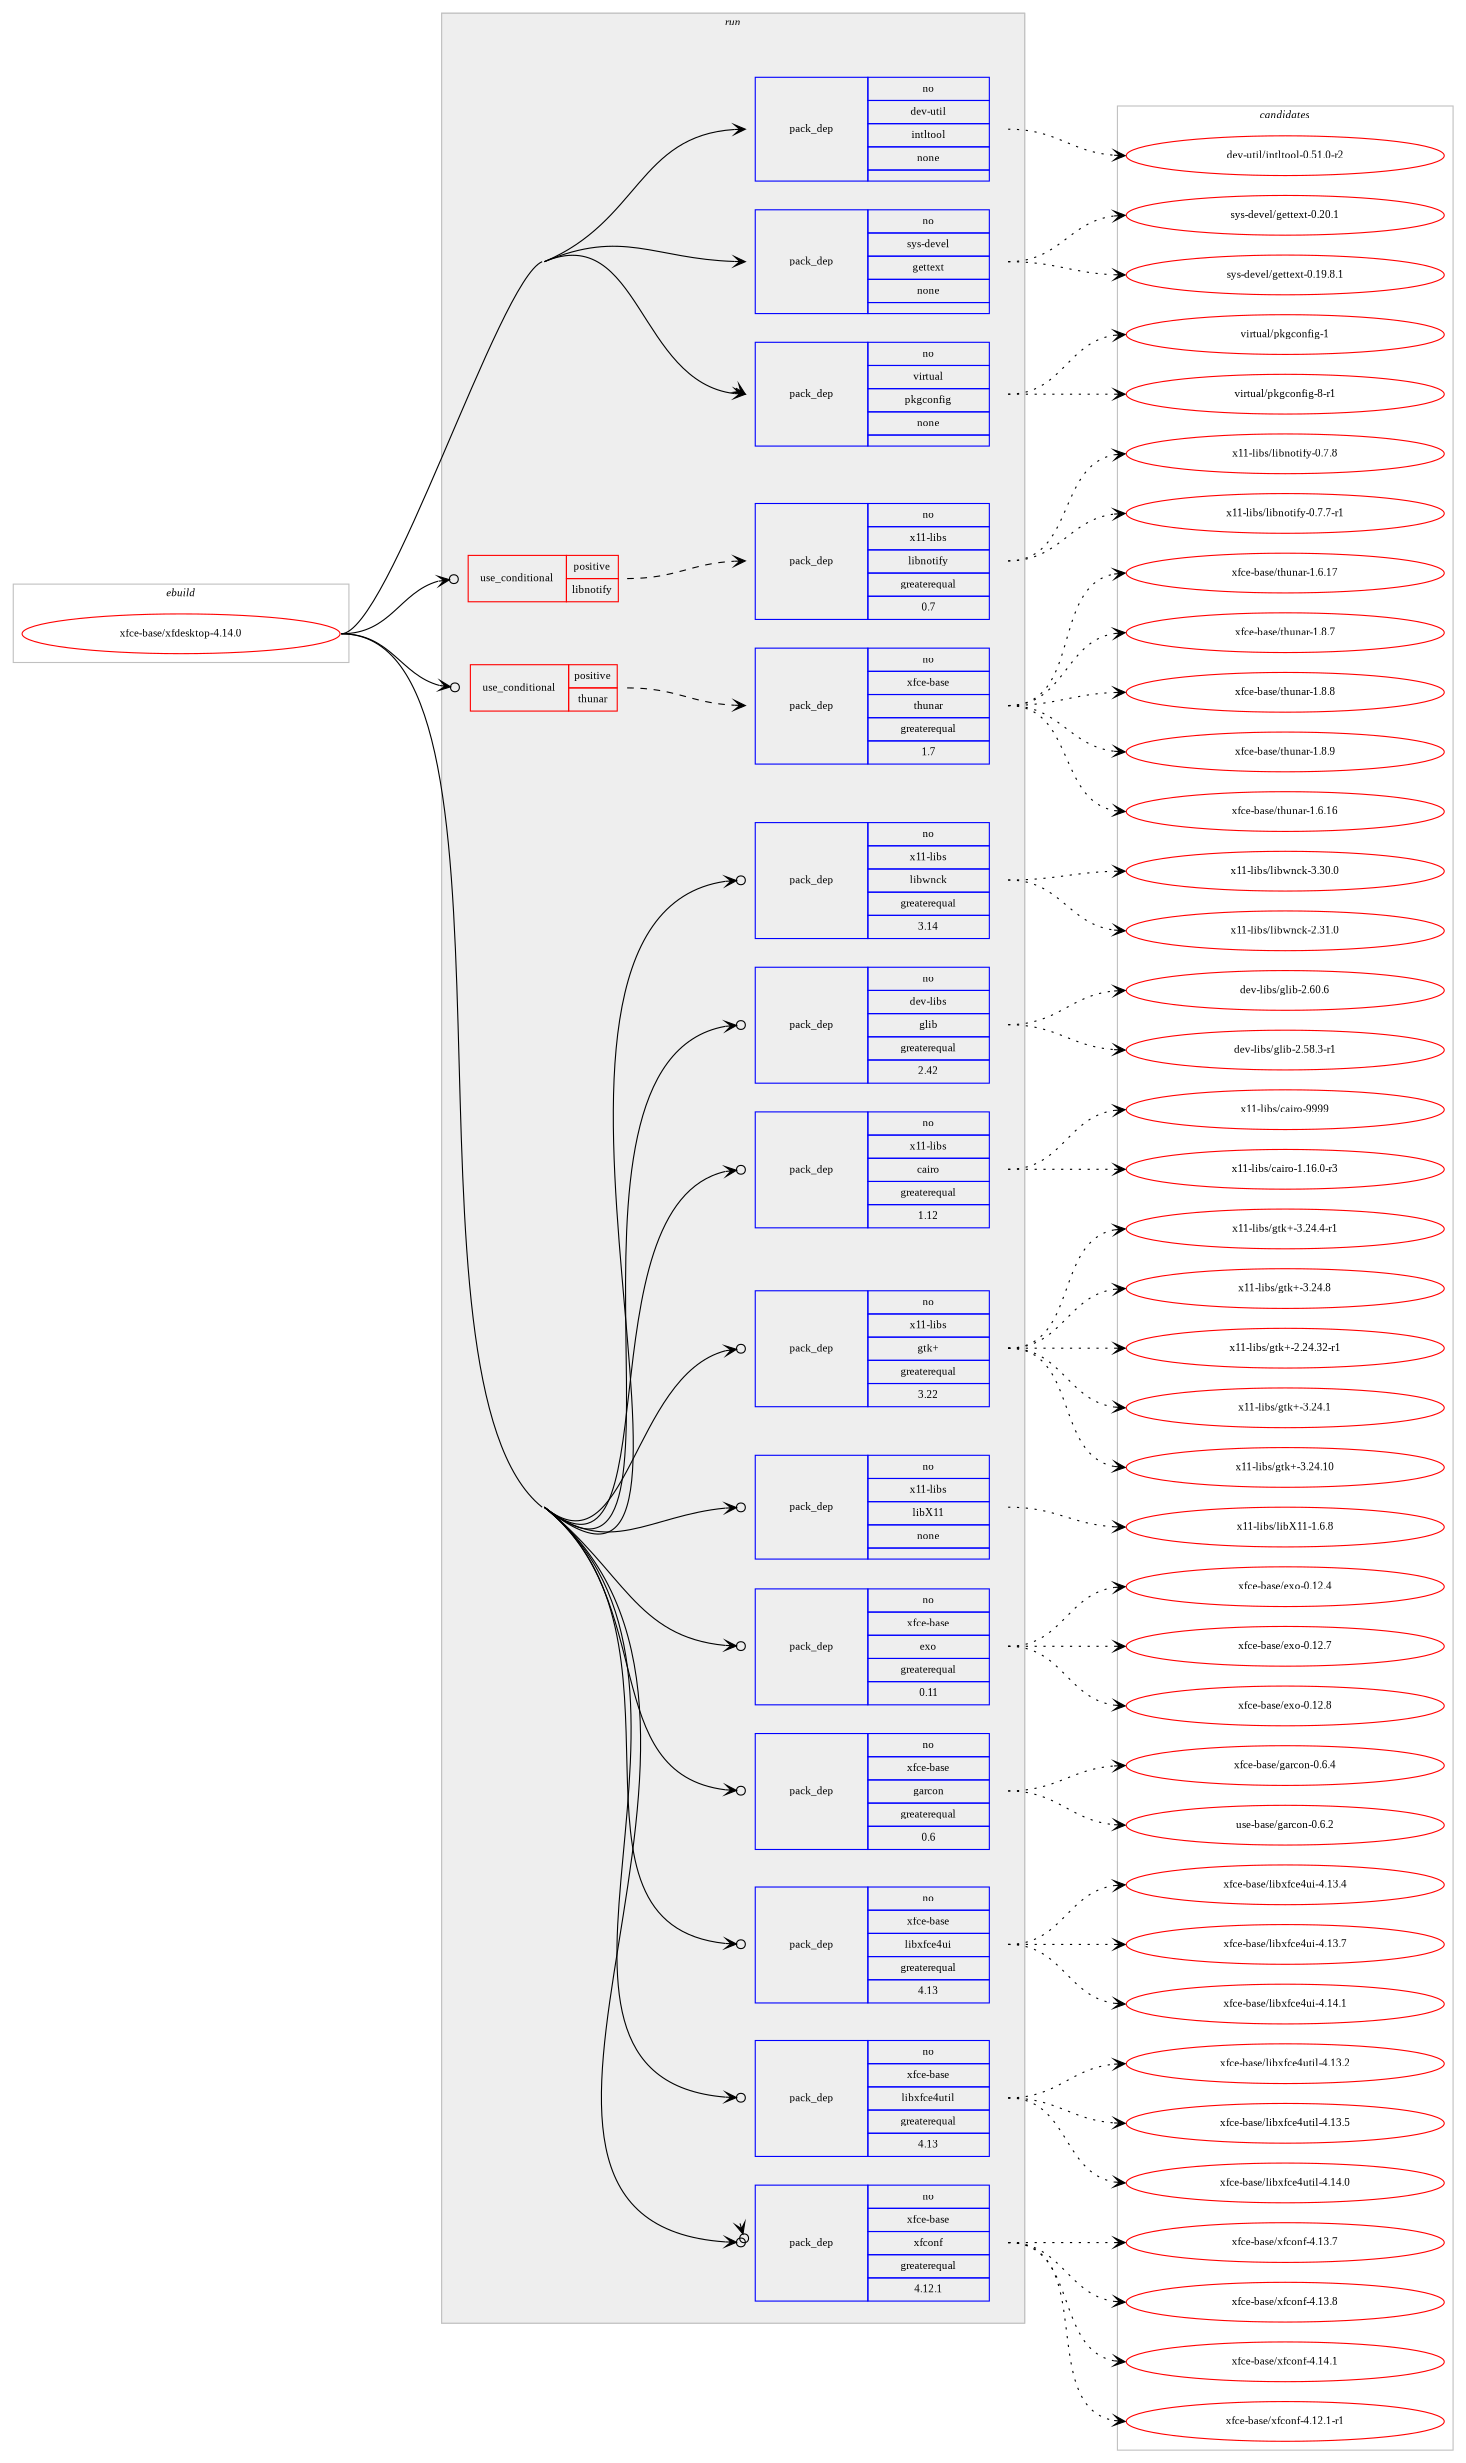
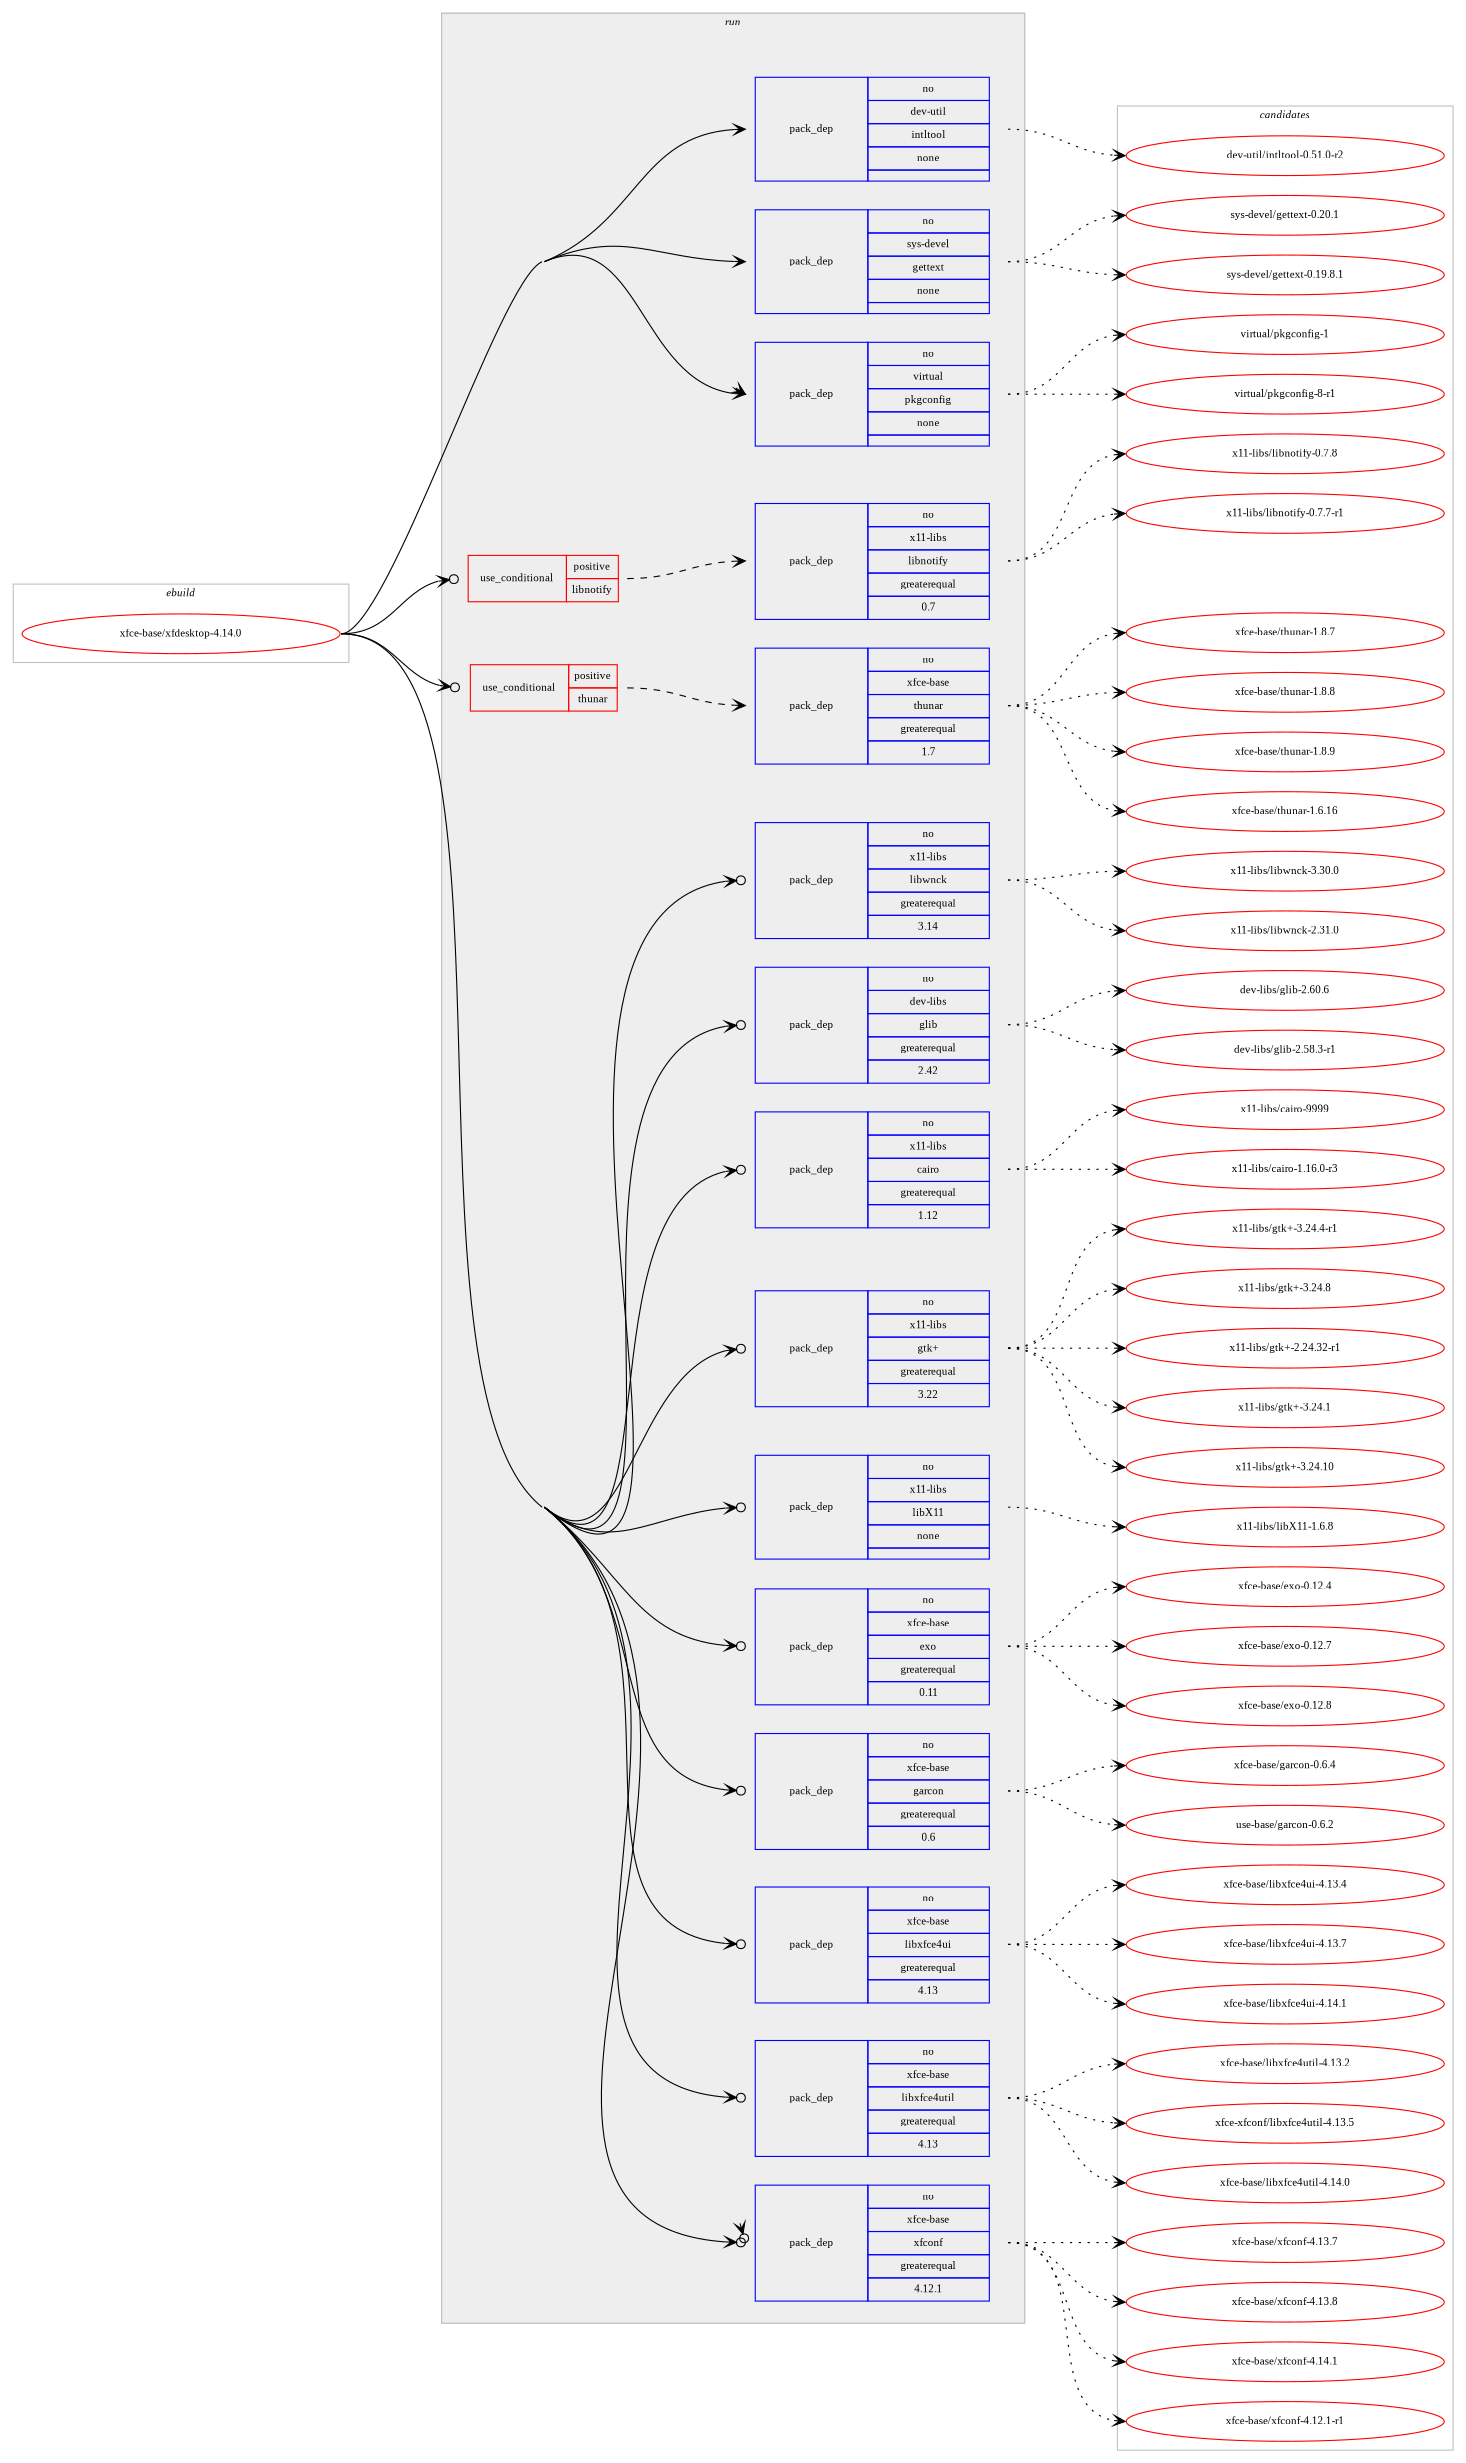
node "xfce-base/thunar-1.6.17": removed
node "xfce-base/libxfce4util-4.13.5": label "xfce-base/libxfce4util-4.13.5" -> "xfce-xfconf/libxfce4util-4.13.5"
